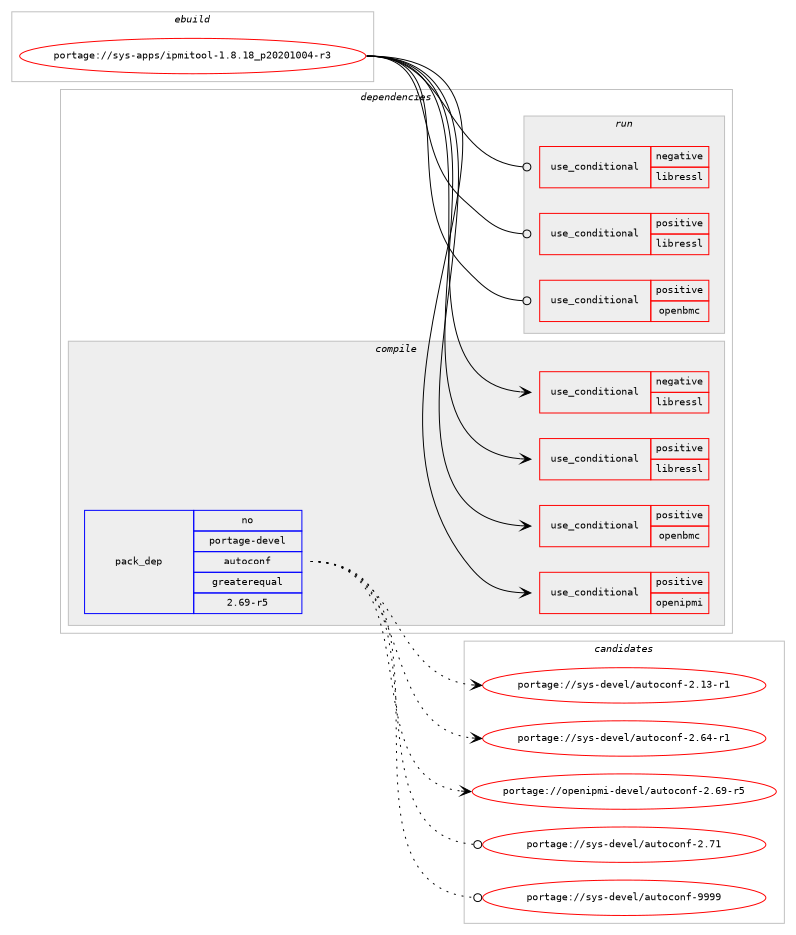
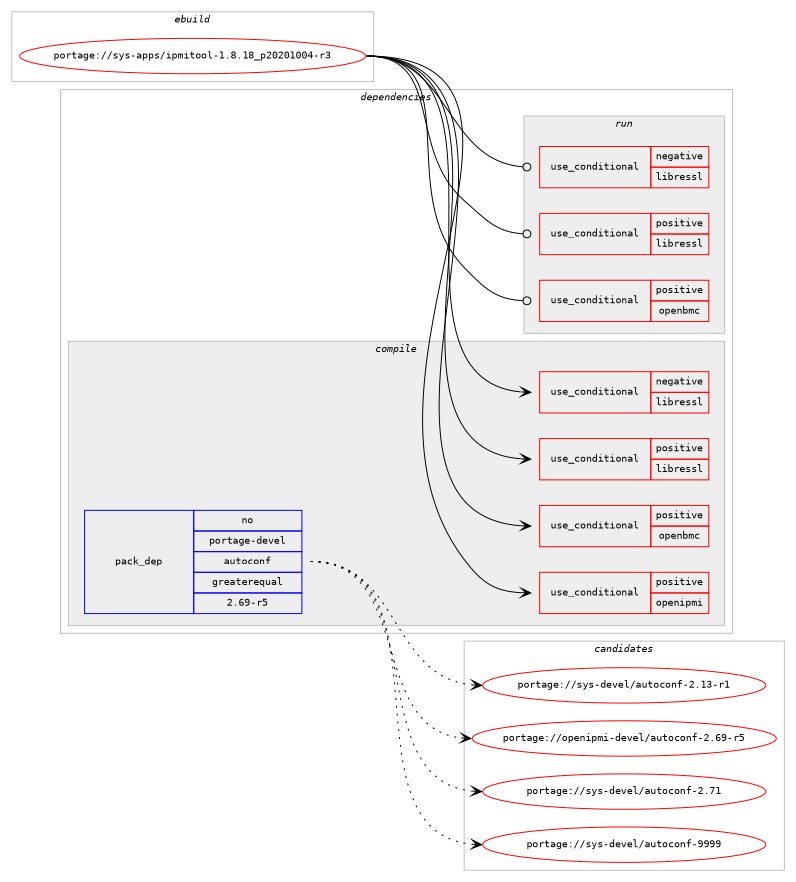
node "portage://sys-devel/autoconf-2.64-r1": removed
edge "pack_dep" -> "portage://sys-devel/autoconf-2.71": arrowhead odot -> vee
edge "pack_dep" -> "portage://sys-devel/autoconf-9999": arrowhead odot -> vee
